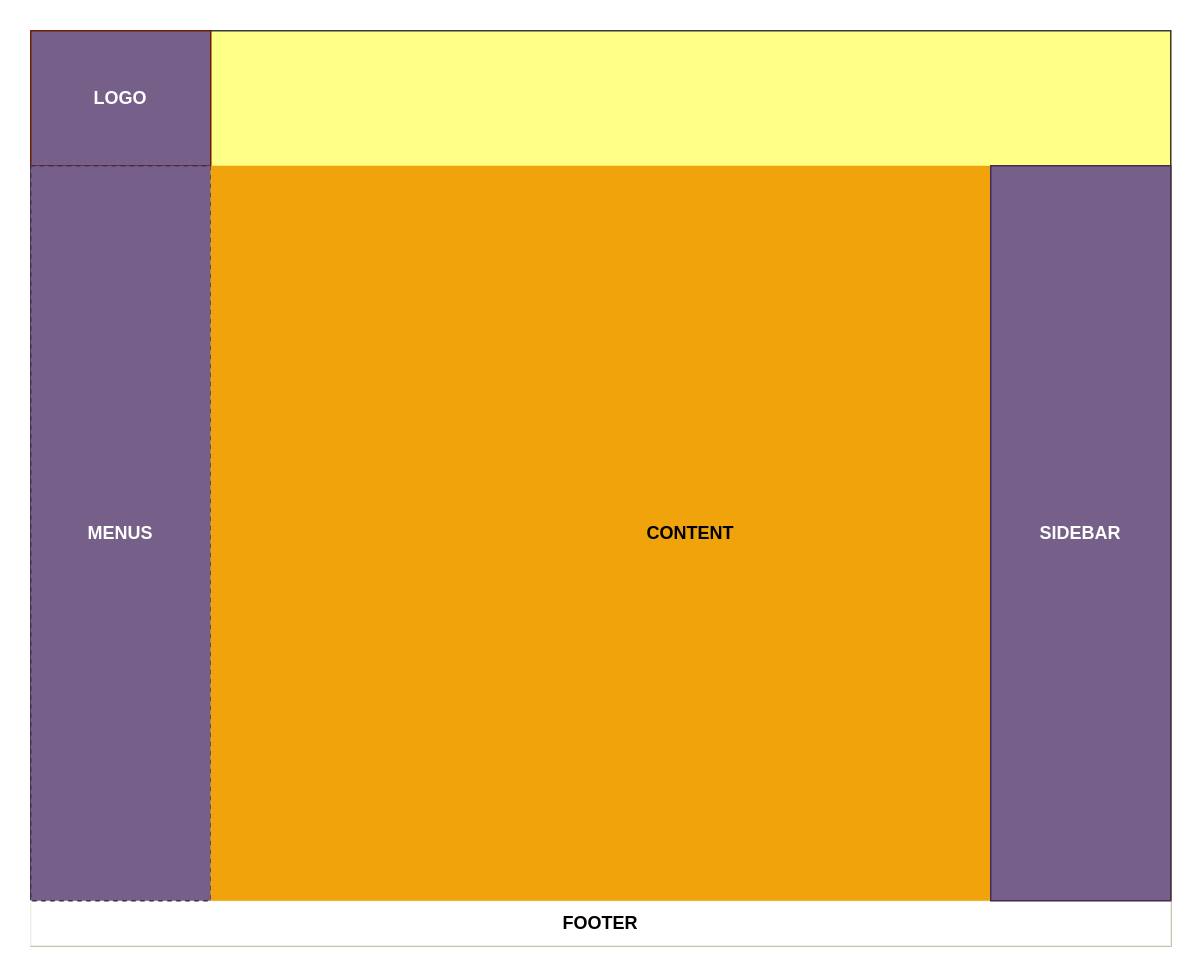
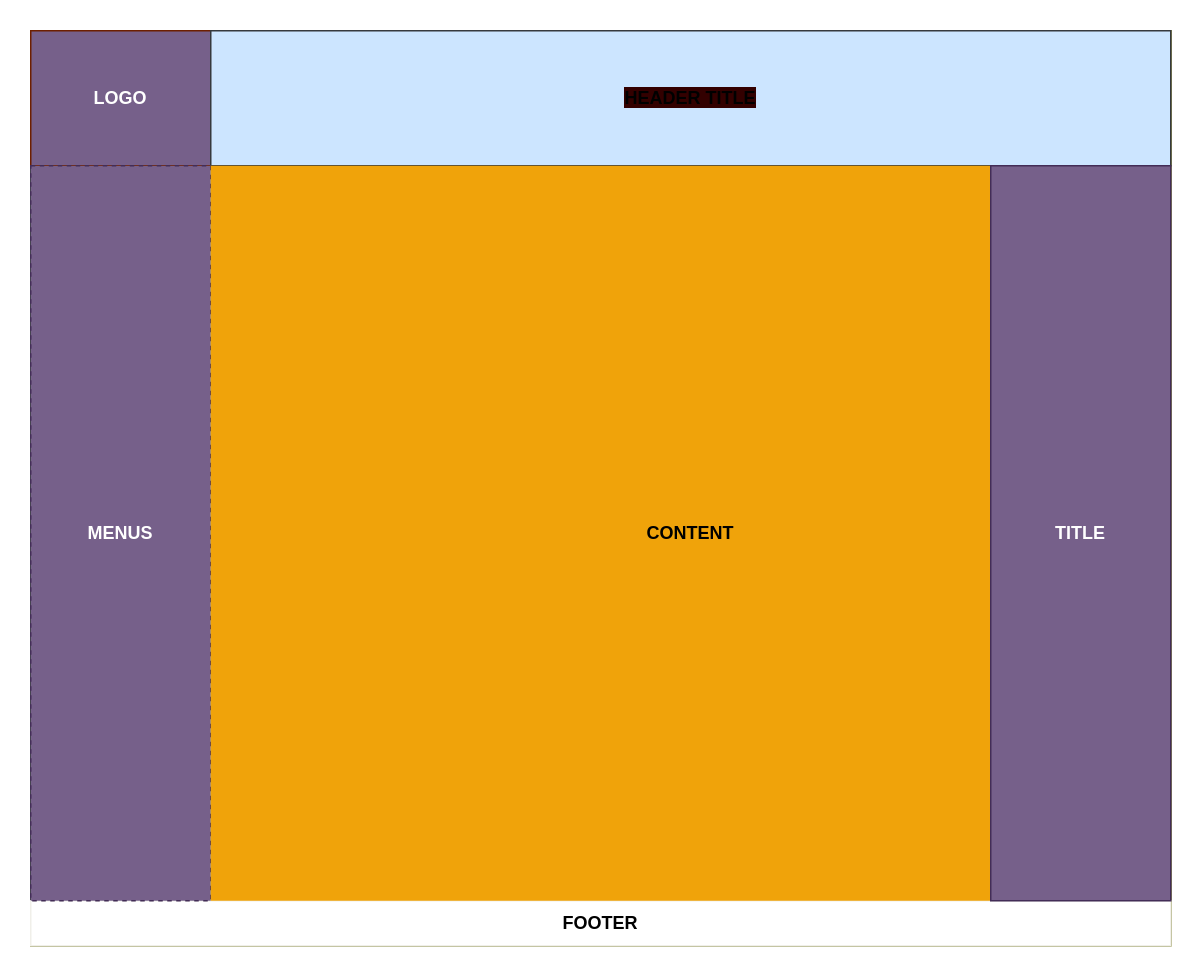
node "HEADER TITLE": added
node "SIDEBAR": label "SIDEBAR" -> "TITLE"
